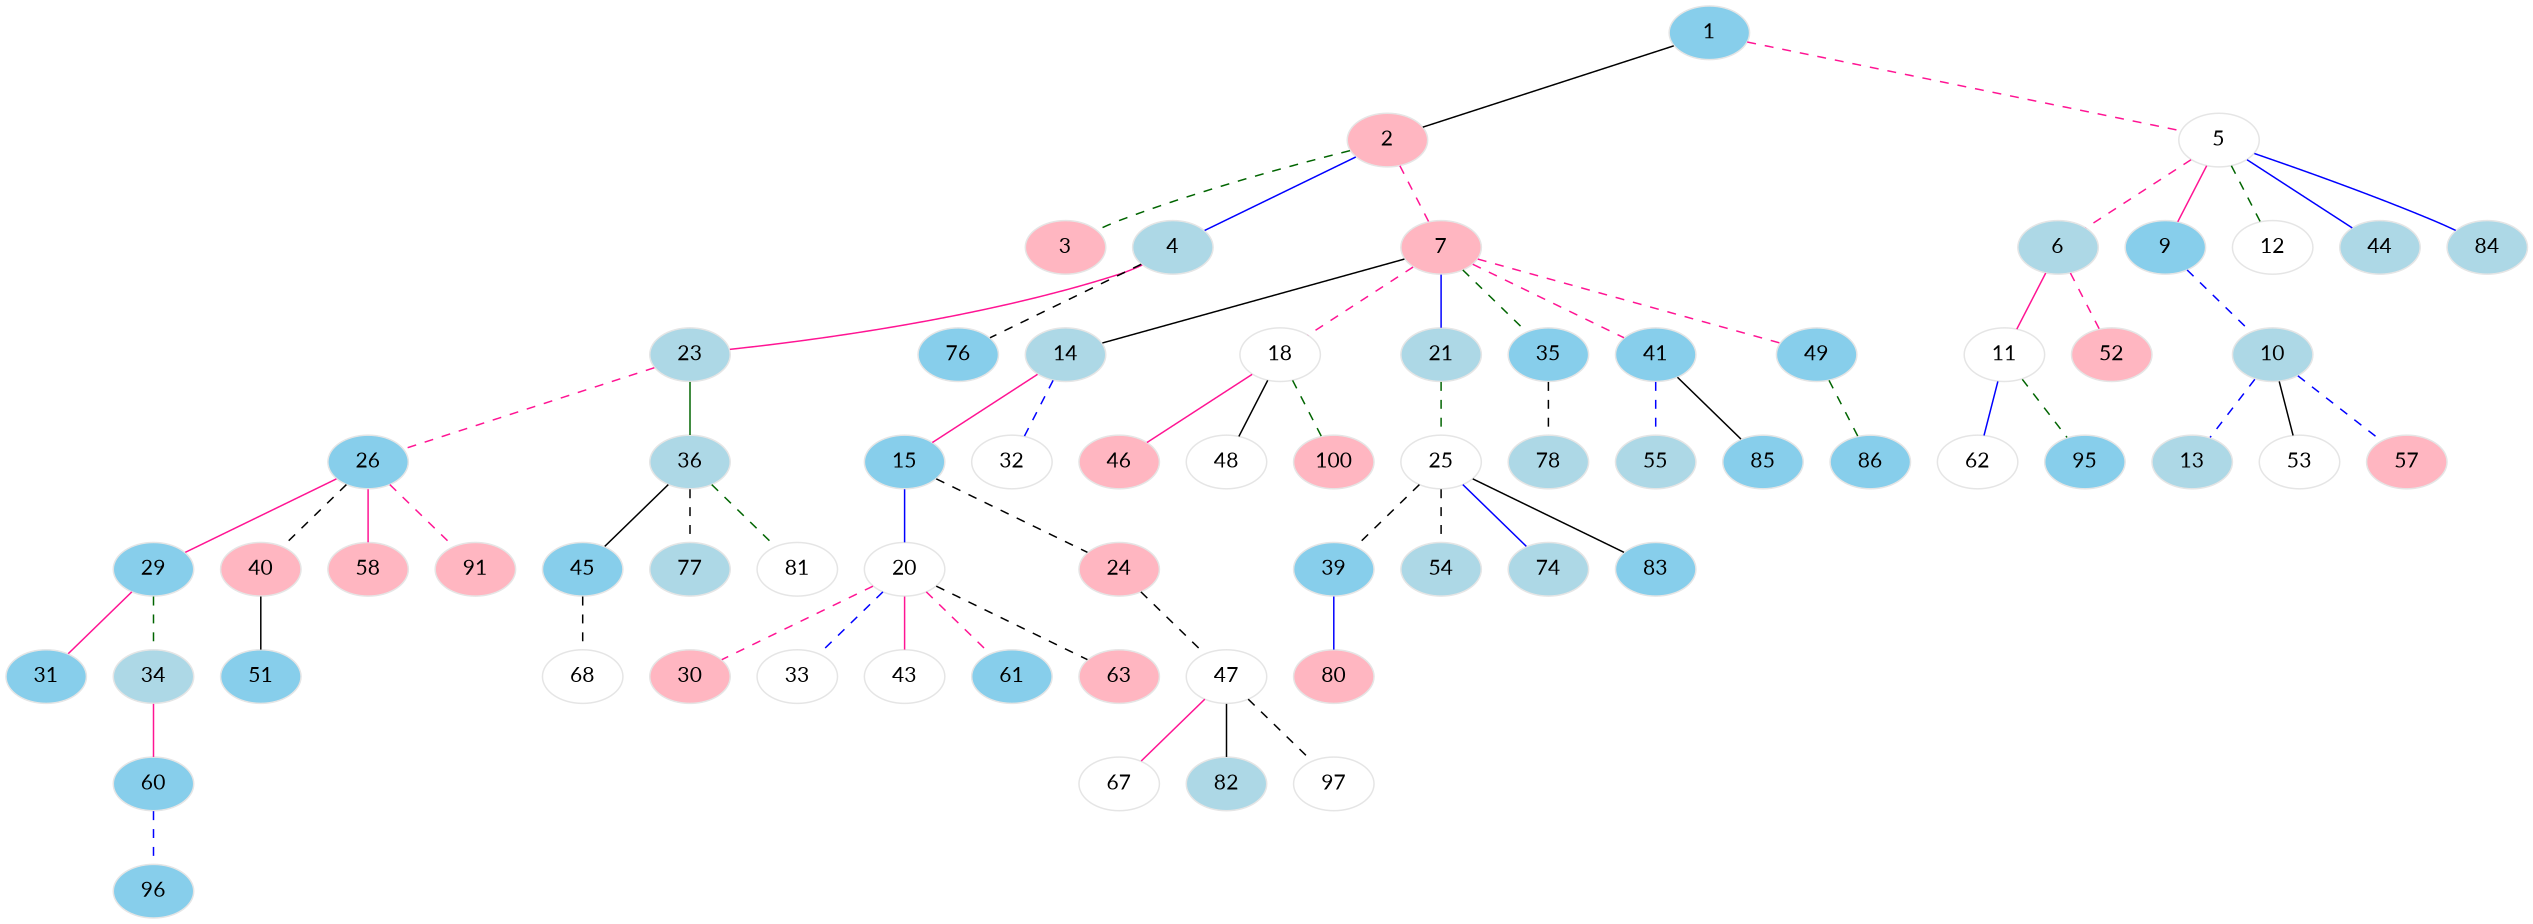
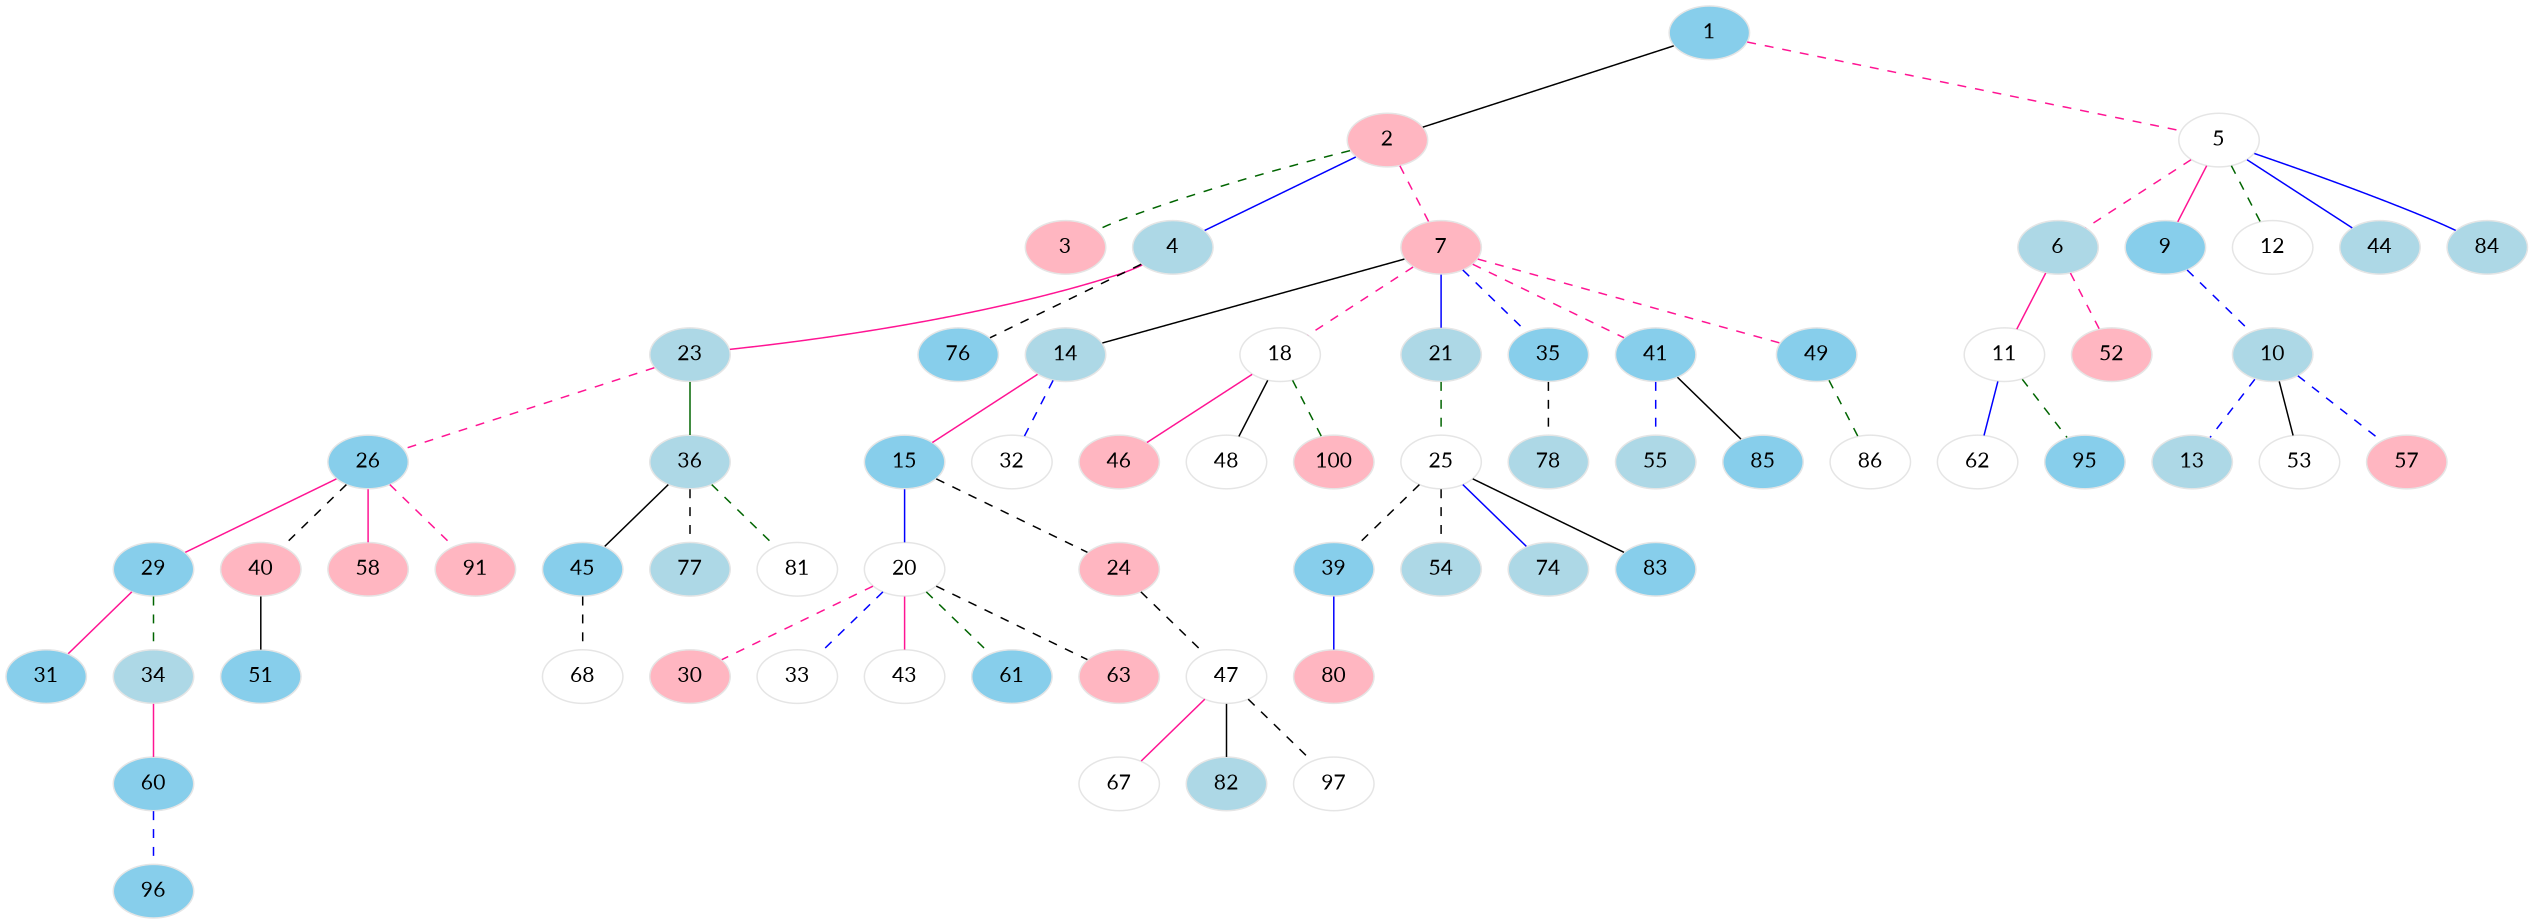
edge "7" -- "35": color darkgreen -> blue
node "86": fillcolor skyblue -> white
edge "20" -- "61": color deeppink -> darkgreen
